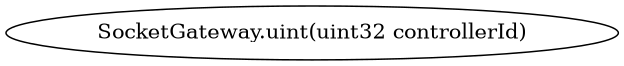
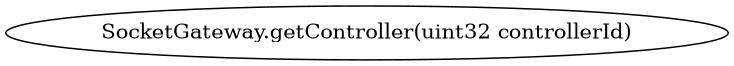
node "SocketGateway.uint(uint32 controllerId)": label "SocketGateway.uint(uint32 controllerId)" -> "SocketGateway.getController(uint32 controllerId)"
